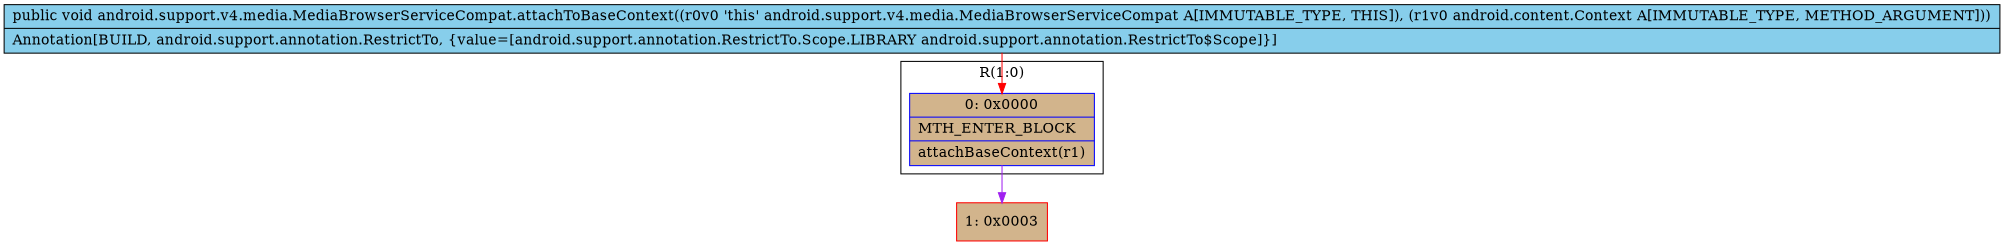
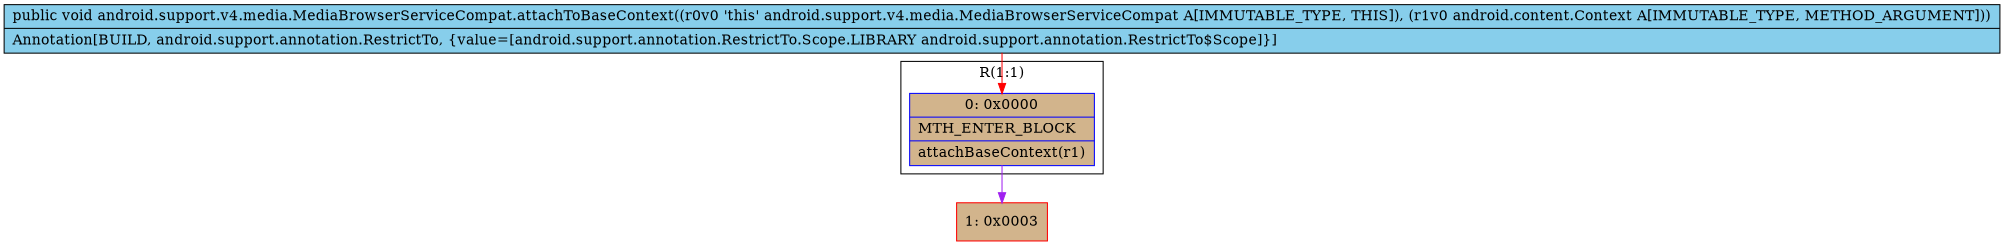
cluster "R(1:0)": label "R(1:0)" -> "R(1:1)"
